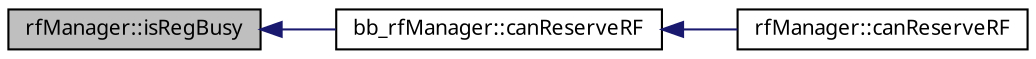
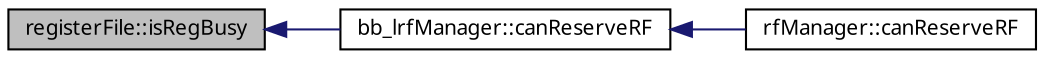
node "rfManager::isRegBusy": label "rfManager::isRegBusy" -> "registerFile::isRegBusy"
node "bb_rfManager::canReserveRF": label "bb_rfManager::canReserveRF" -> "bb_lrfManager::canReserveRF"
